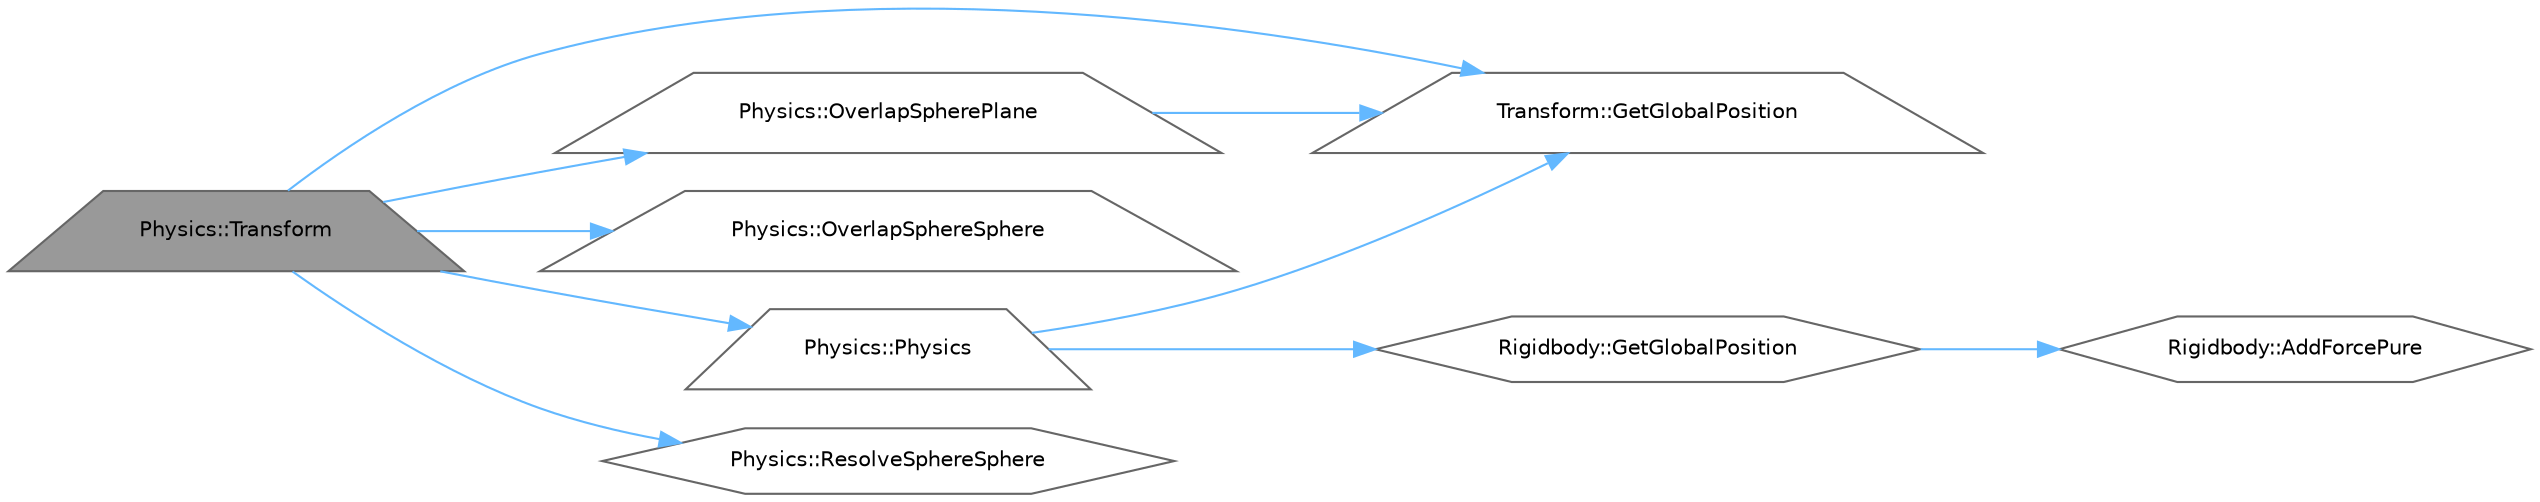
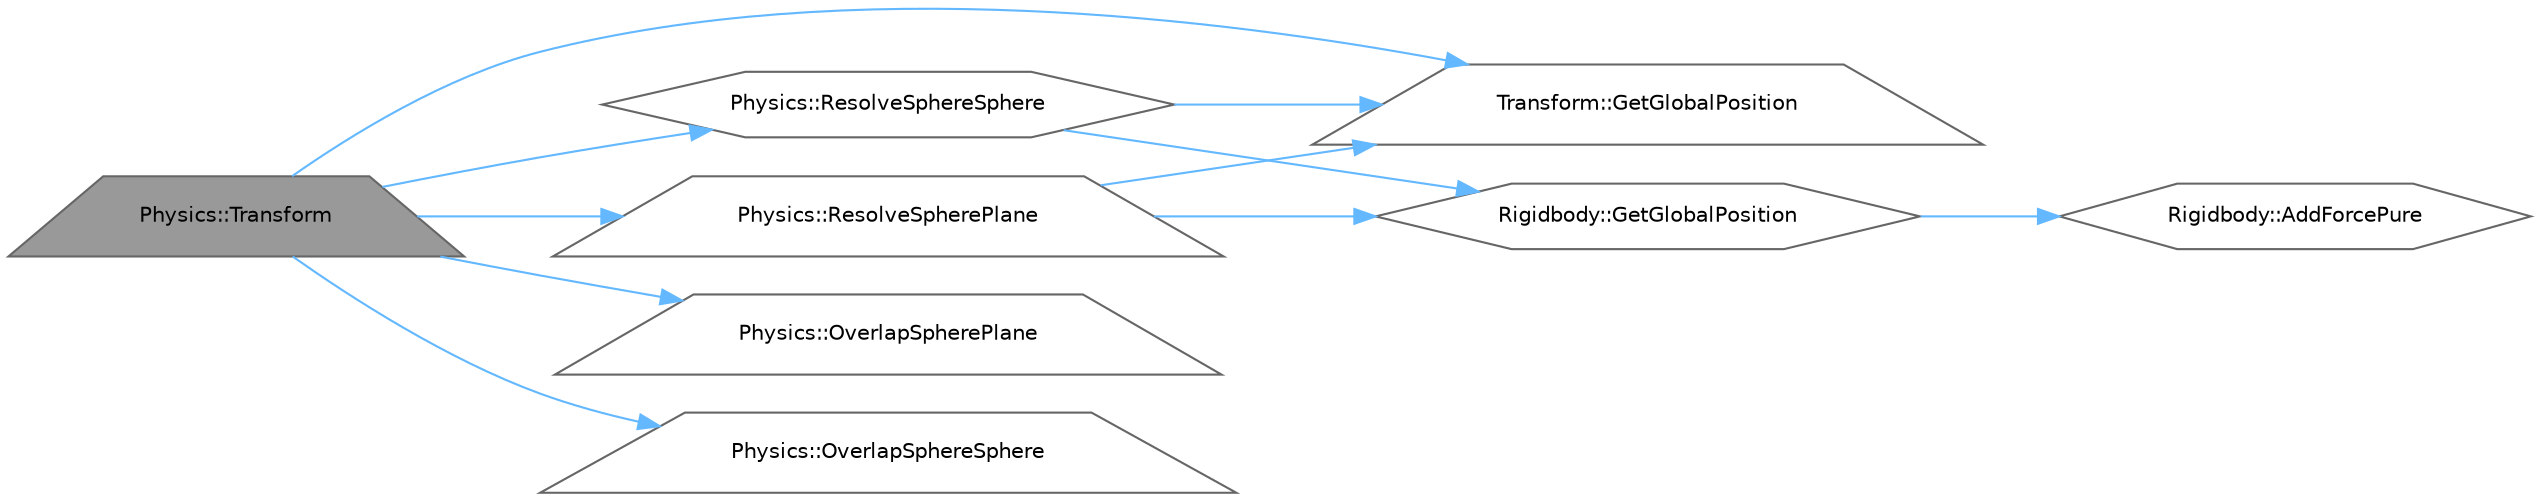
edge "Physics::OverlapSpherePlane" -> "Transform::GetGlobalPosition": now "Physics::ResolveSphereSphere" -> "Transform::GetGlobalPosition"
edge "Physics::ResolveSphereSphere" -> "Rigidbody::GetGlobalPosition": added
node "Physics::Physics": label "Physics::Physics" -> "Physics::ResolveSpherePlane"
